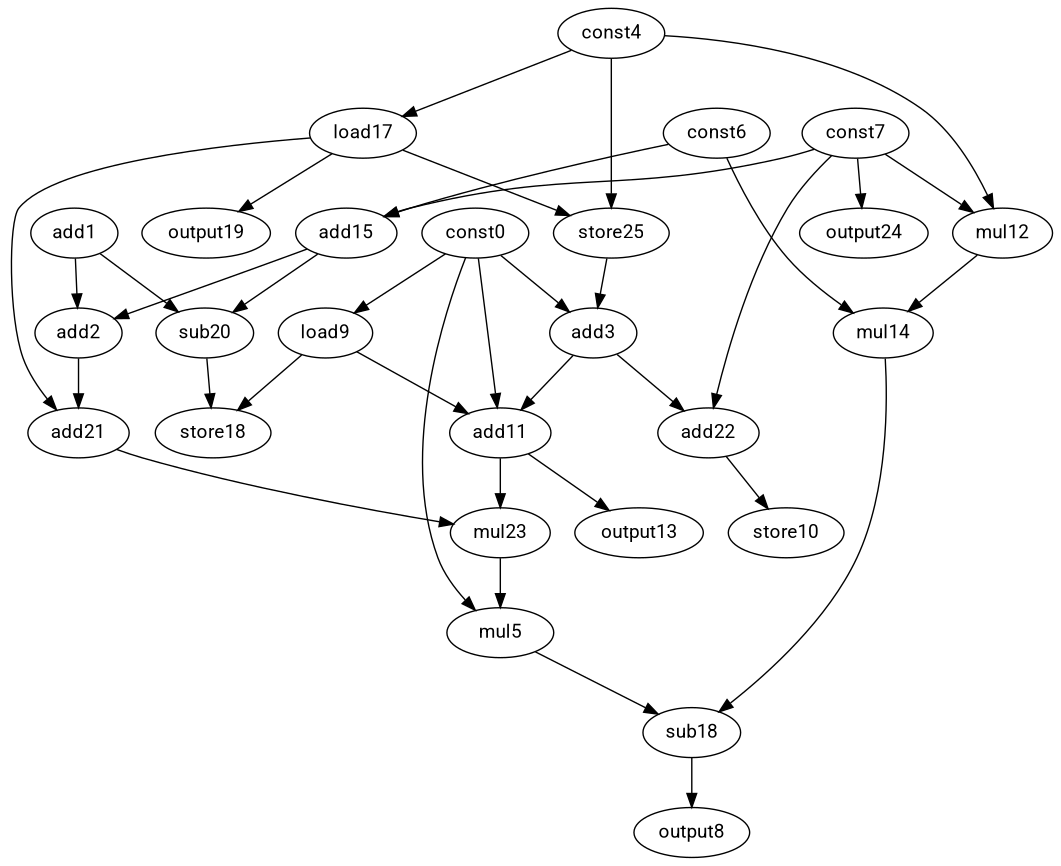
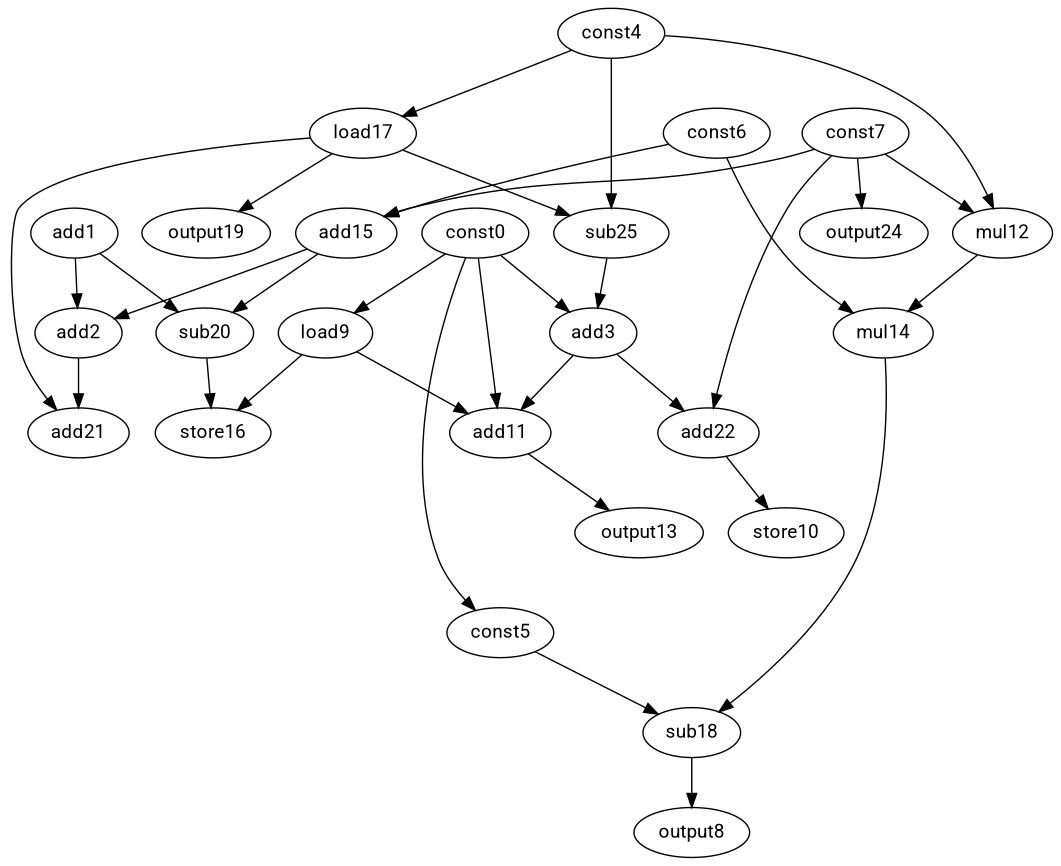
node "store25": label "store25" -> "sub25"
node "store18": label "store18" -> "store16"
node "mul23": removed
node "mul5": label "mul5" -> "const5"
